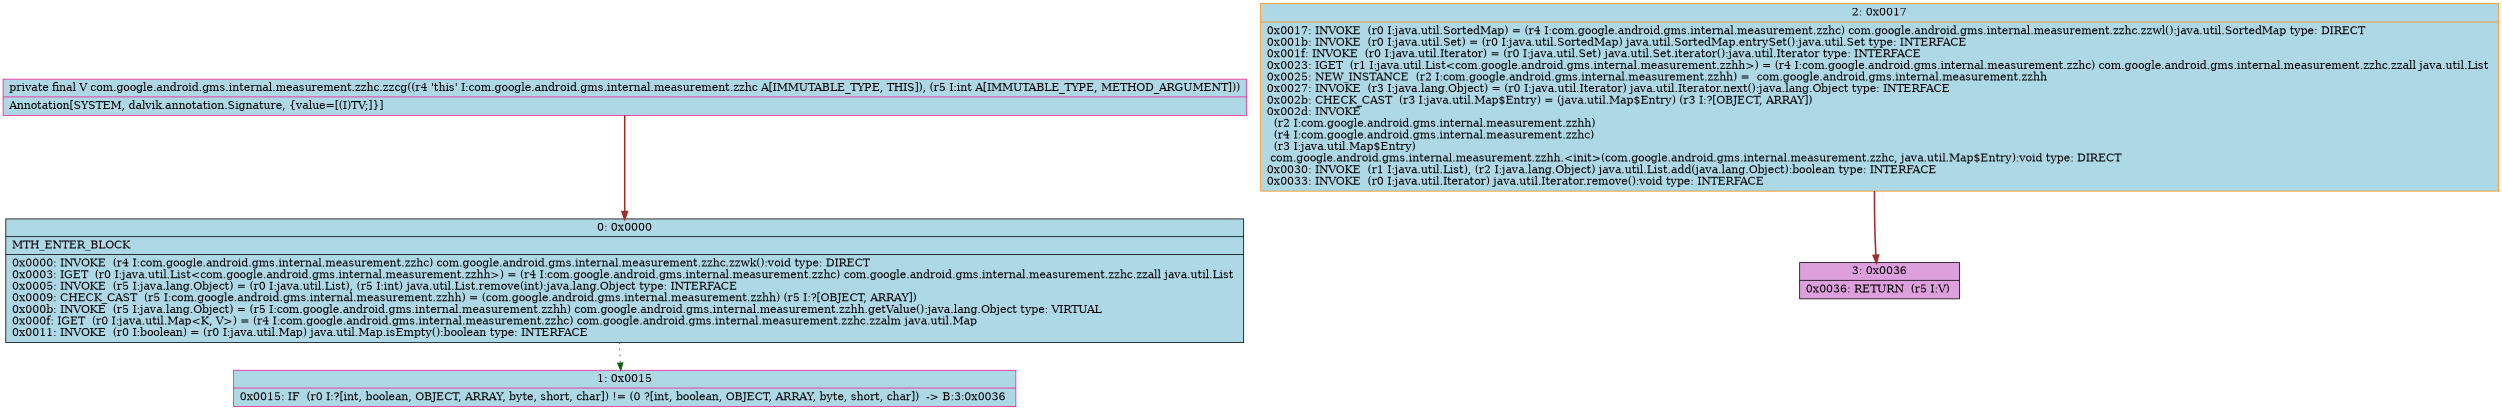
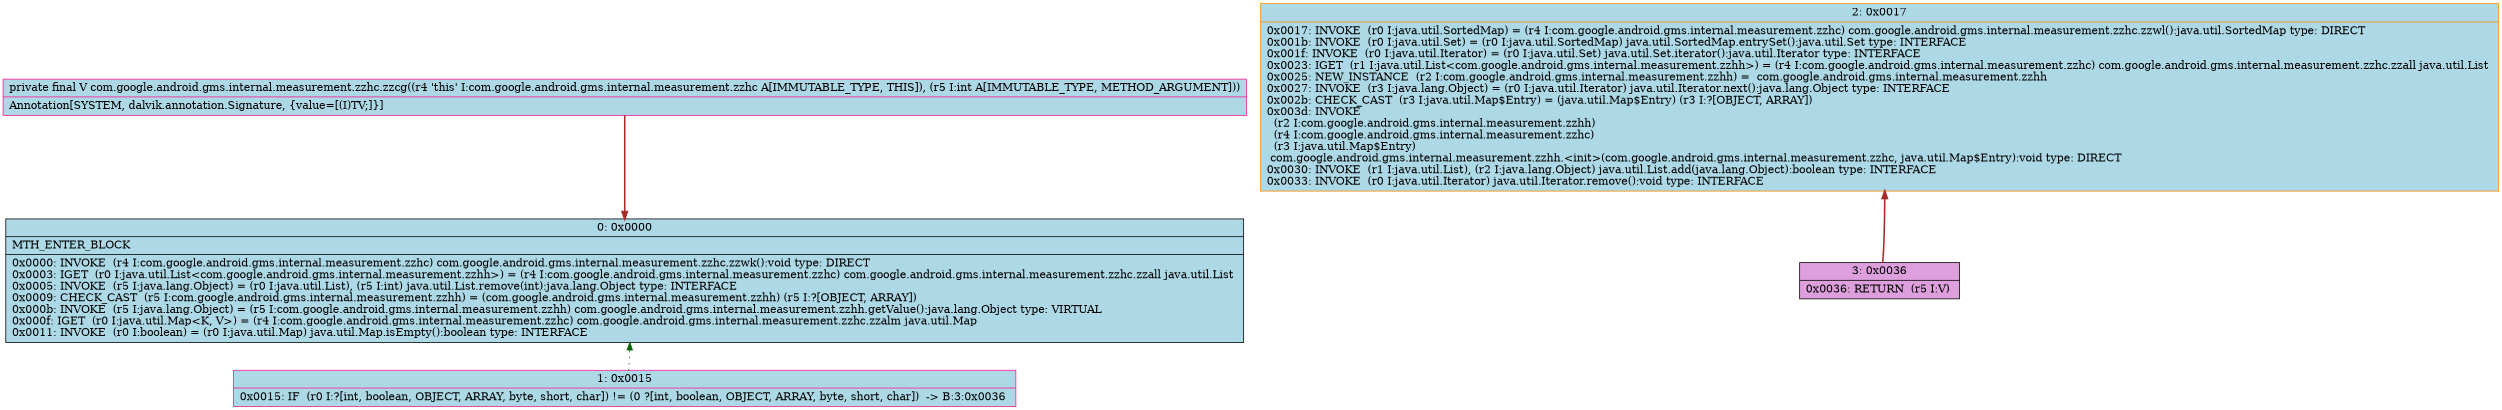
node "2: 0x0017": text "0x002d: INVOKE" -> "0x003d: INVOKE"
edge "2: 0x0017" -> "3: 0x0036": reversed
edge "0: 0x0000" -> "1: 0x0015": reversed
